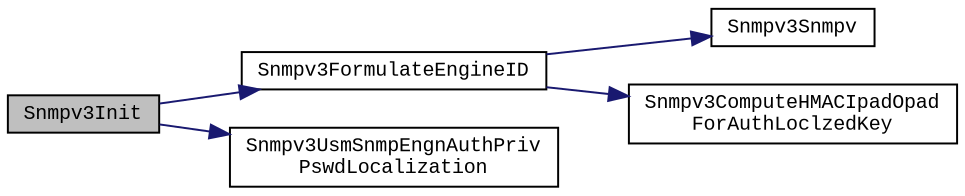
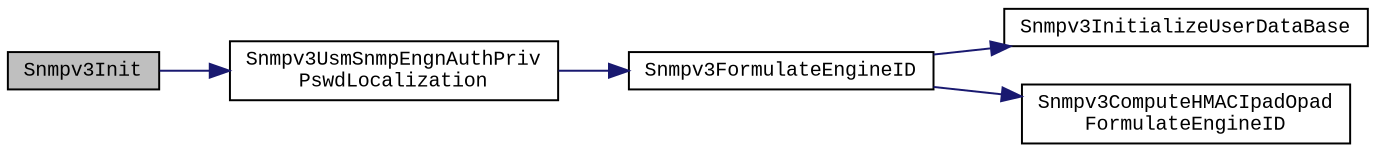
node "Snmpv3Snmpv": label "Snmpv3Snmpv" -> "Snmpv3InitializeUserDataBase"
edge "Snmpv3Init" -> "Snmpv3FormulateEngineID": now "Snmpv3UsmSnmpEngnAuthPriv PswdLocalization" -> "Snmpv3FormulateEngineID"
node "Snmpv3ComputeHMACIpadOpad ForAuthLoclzedKey": label "Snmpv3ComputeHMACIpadOpad ForAuthLoclzedKey" -> "Snmpv3ComputeHMACIpadOpad FormulateEngineID"
